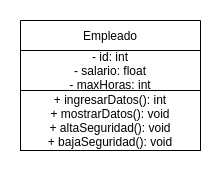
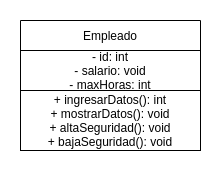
node "- id: int - salario: float - maxHoras: int": label "- id: int - salario: float - maxHoras: int" -> "- id: int - salario: void - maxHoras: int"
